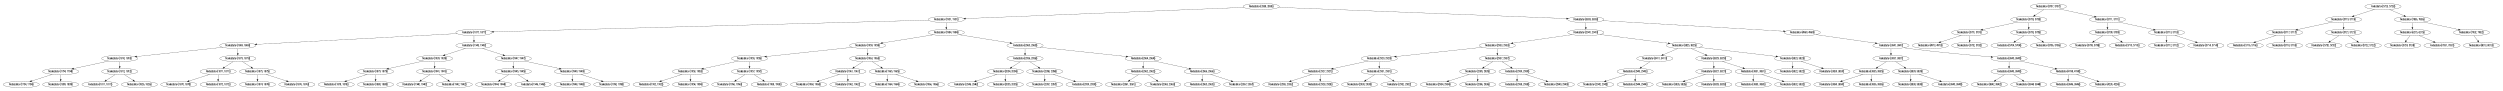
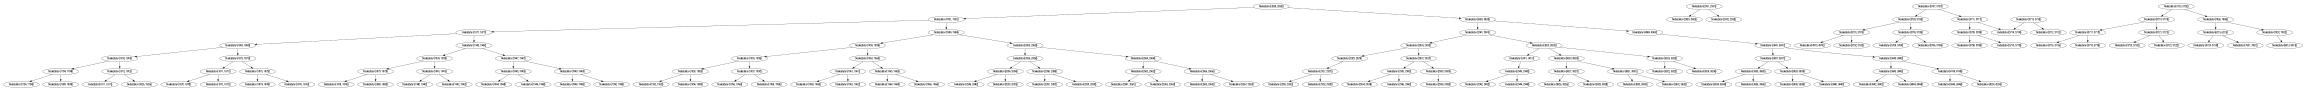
edge "Node{data=[5711, 5711]}" -> "Node{data=[5713, 5713]}": now "Node{data=[5711, 5711]}" -> "Node{data=[5714, 5714]}"
edge "Node{data=[2929, 2929]}" -> "Node{data=[2931, 2931]}": removed
node "Node{data=[2940, 2940]}": removed
